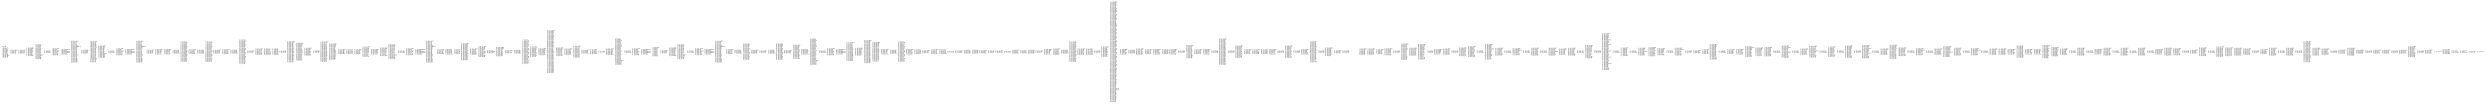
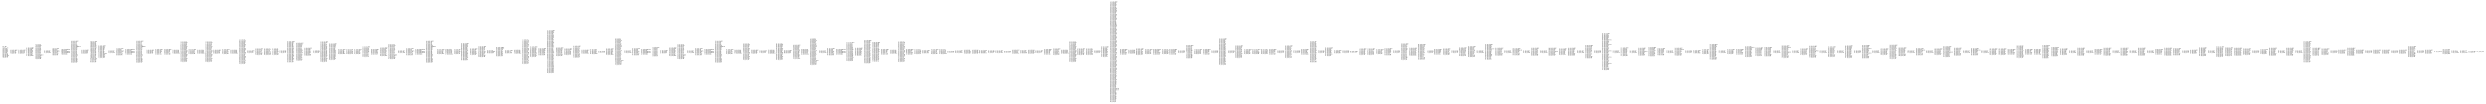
node "f0e: [NO_SSA] JUMPDEST f0f: [NO_SSA] PUSH1": added
